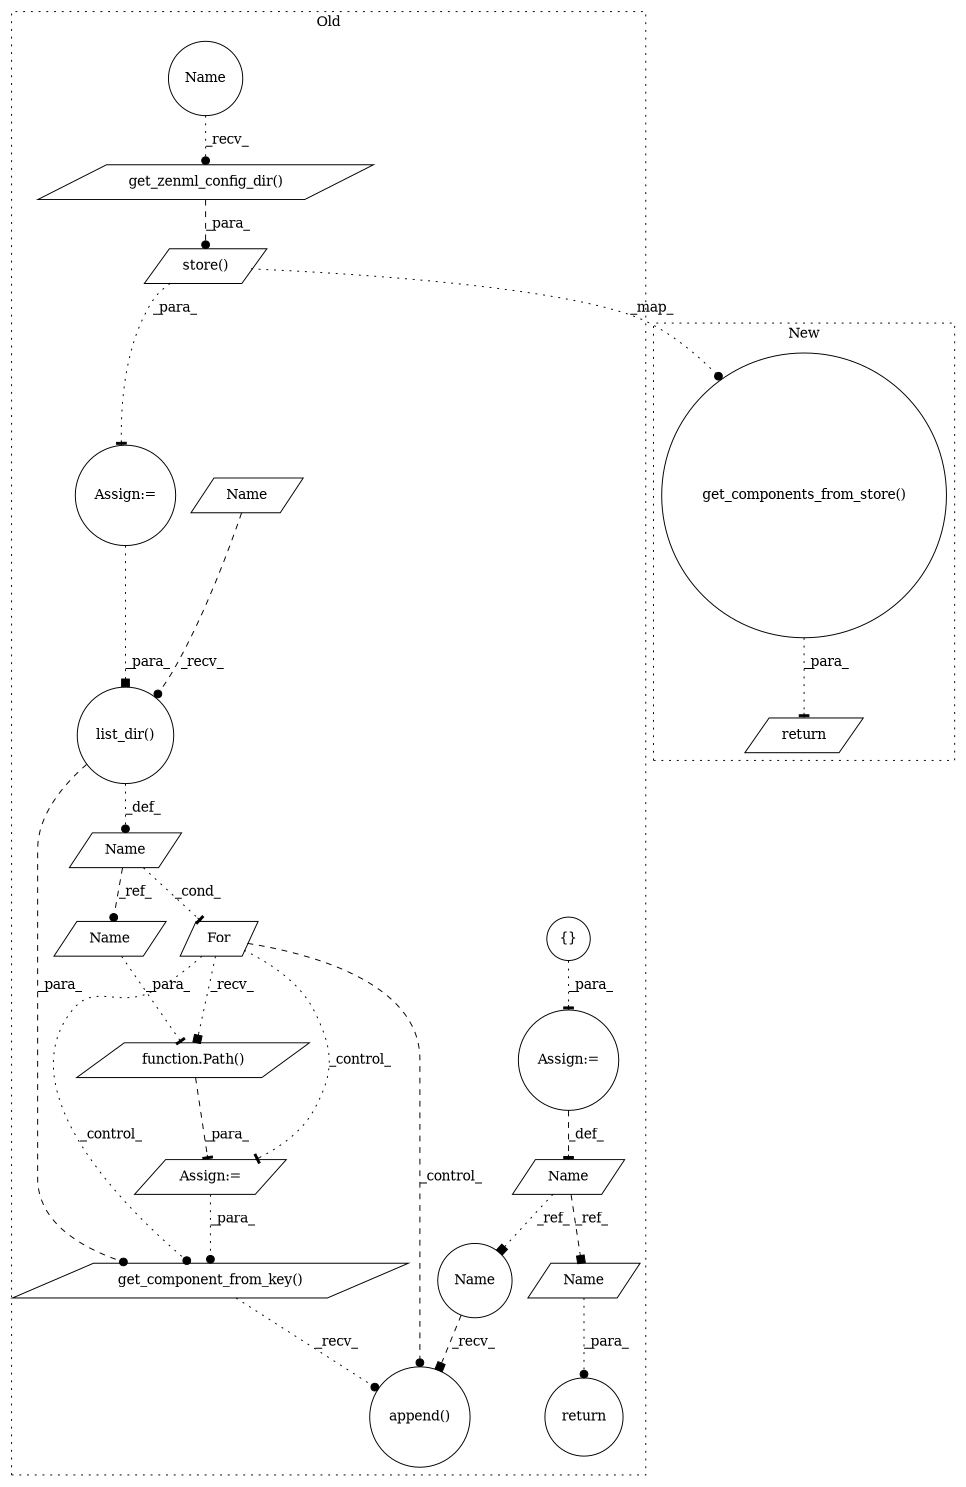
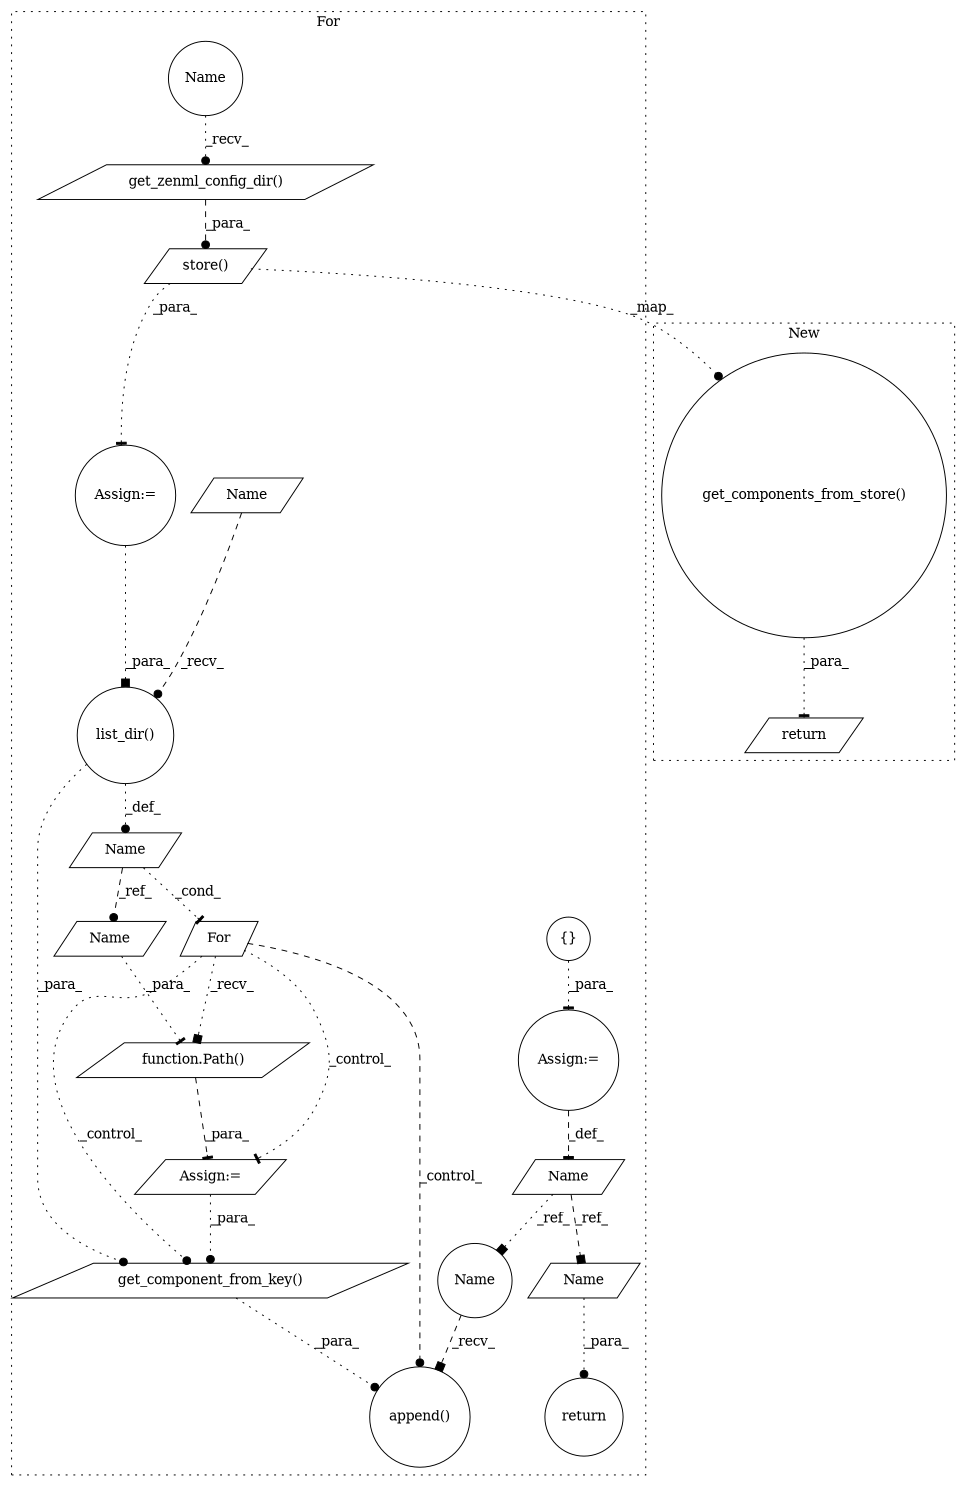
cluster "Old": label "Old" -> "For"
edge "list_dir()" -> "get_component_from_key()": style dashed -> dotted
edge "get_component_from_key()" -> "append()": label "_recv_" -> "_para_"
